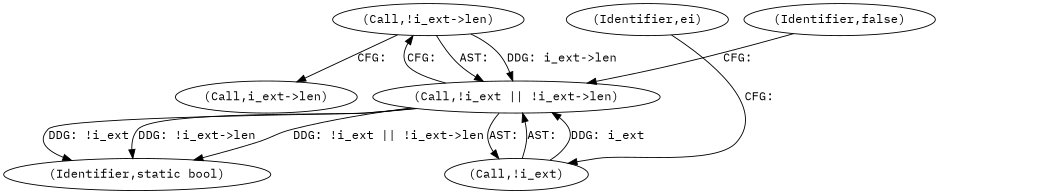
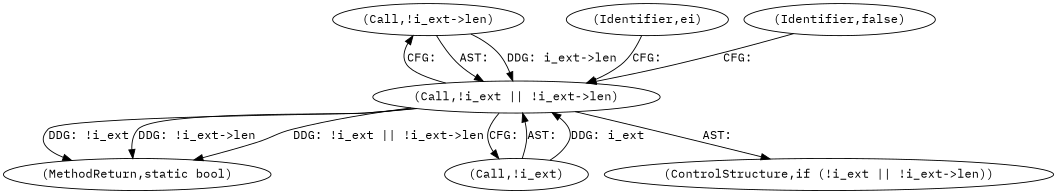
node "(Call,i_ext->len)": removed
edge "(Call,!i_ext || !i_ext->len)" -> "(Call,!i_ext)": label "AST: " -> "CFG: "
edge "(Identifier,ei)" -> "(Call,!i_ext)": now "(Identifier,ei)" -> "(Call,!i_ext || !i_ext->len)"
node "(Identifier,static bool)": label "(Identifier,static bool)" -> "(MethodReturn,static bool)"
node "(ControlStructure,if (!i_ext || !i_ext->len))": added
